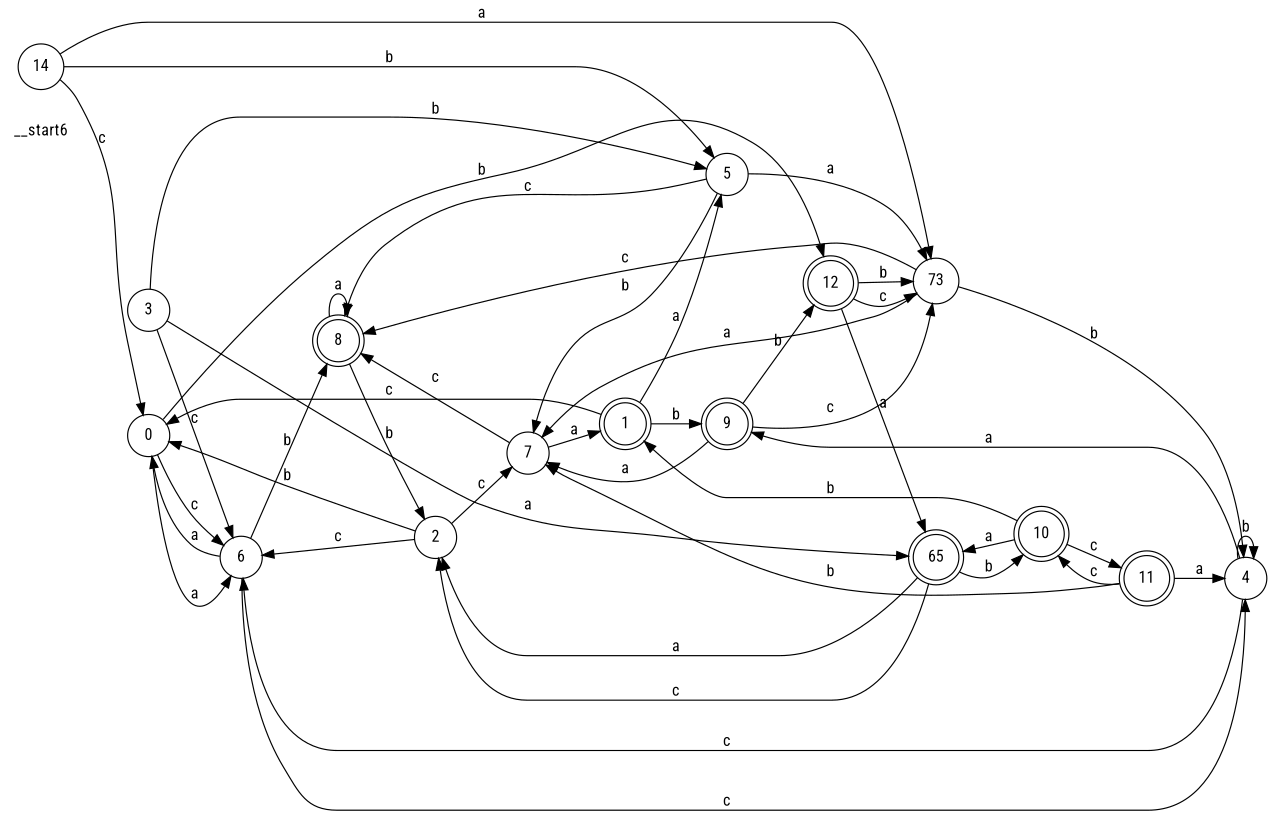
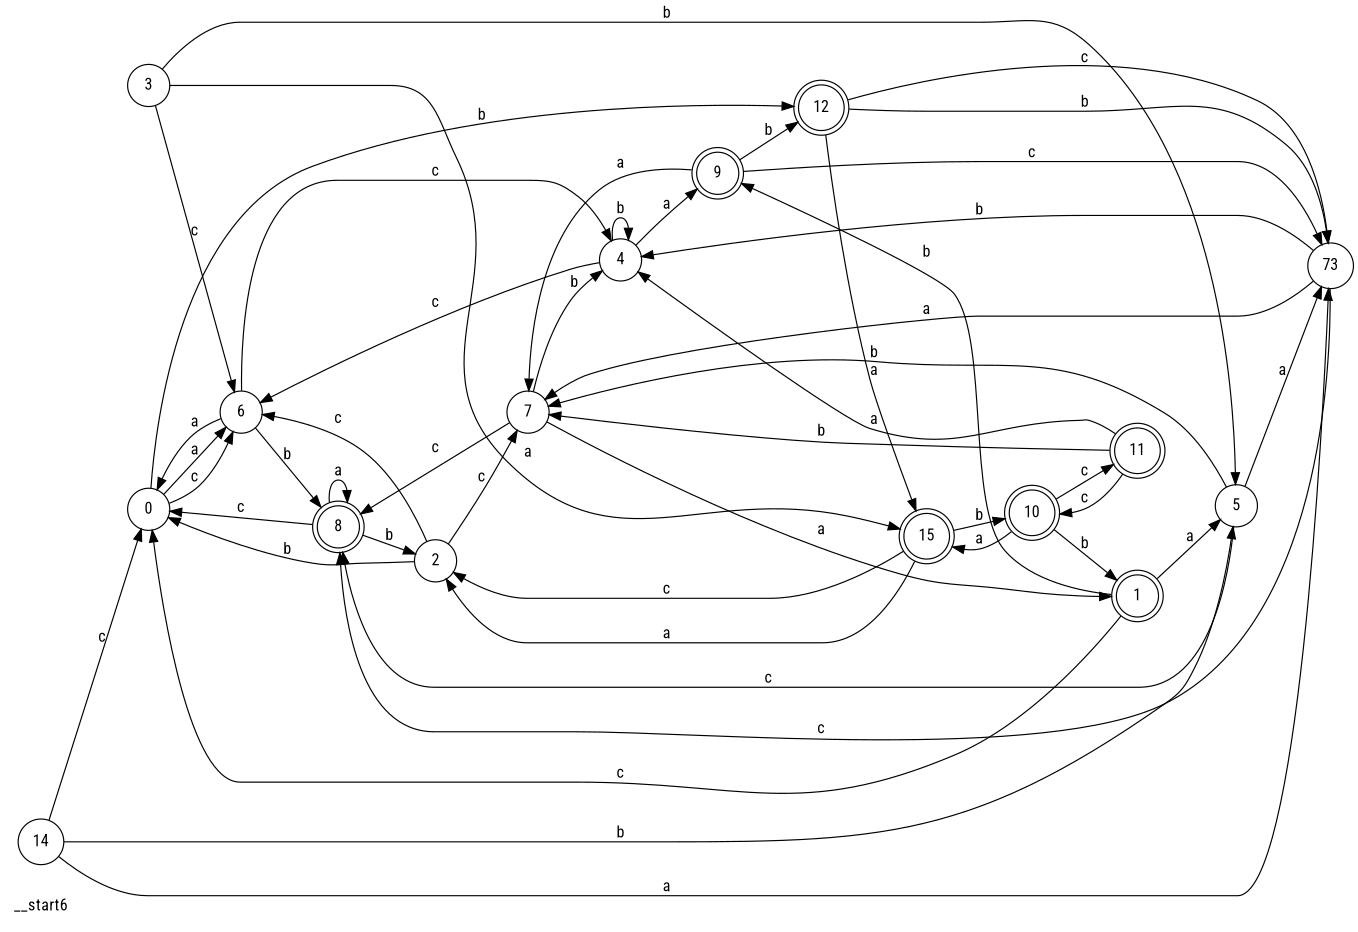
edge "7" -> "4": added, label "b"
edge "8" -> "0": added, label "c"
node "65": label "65" -> "15"
